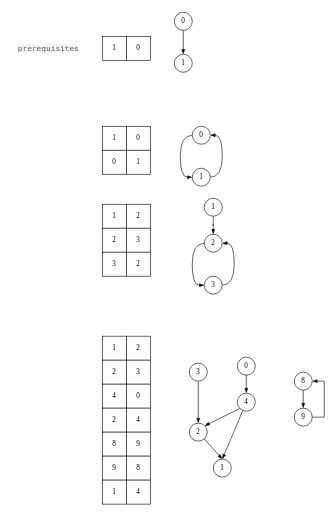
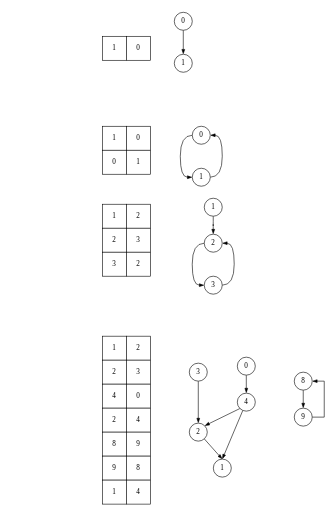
node "prerequisites": removed
